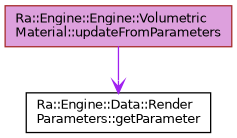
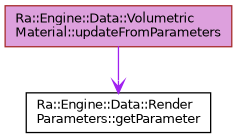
node "Ra::Engine::Engine::Volumetric Material::updateFromParameters": label "Ra::Engine::Engine::Volumetric Material::updateFromParameters" -> "Ra::Engine::Data::Volumetric Material::updateFromParameters"
